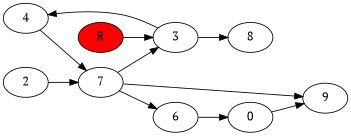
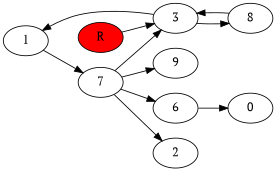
edge "8" -> "3": added
node "4": label "4" -> "1"
edge "2" -> "7": reversed
edge "0" -> "9": removed
